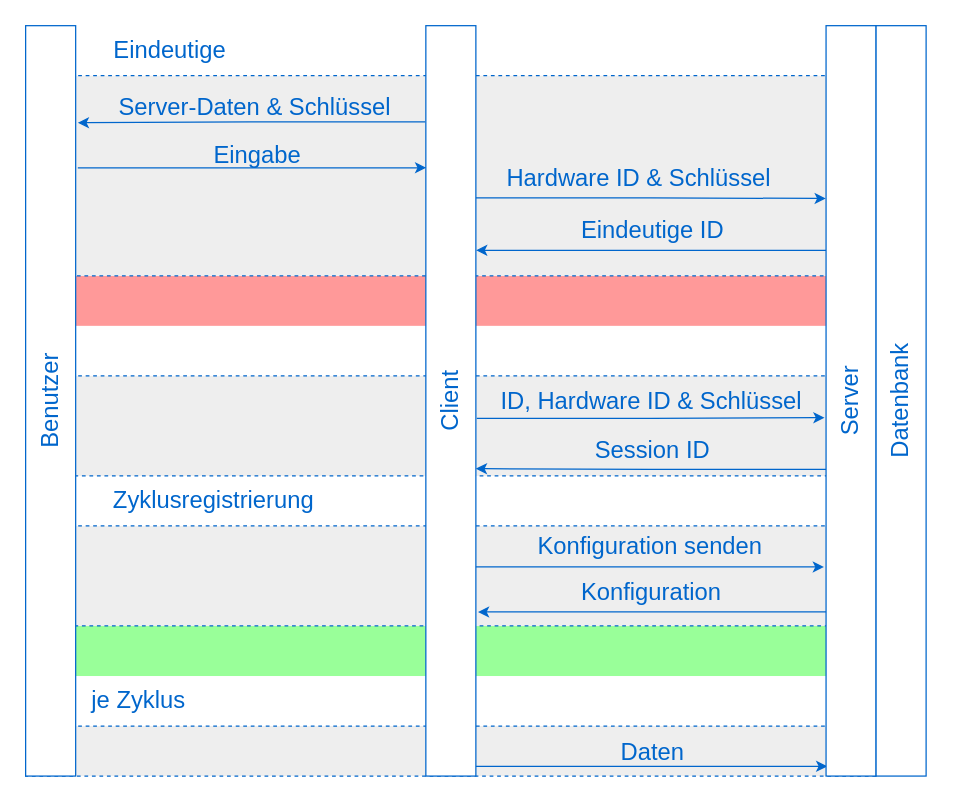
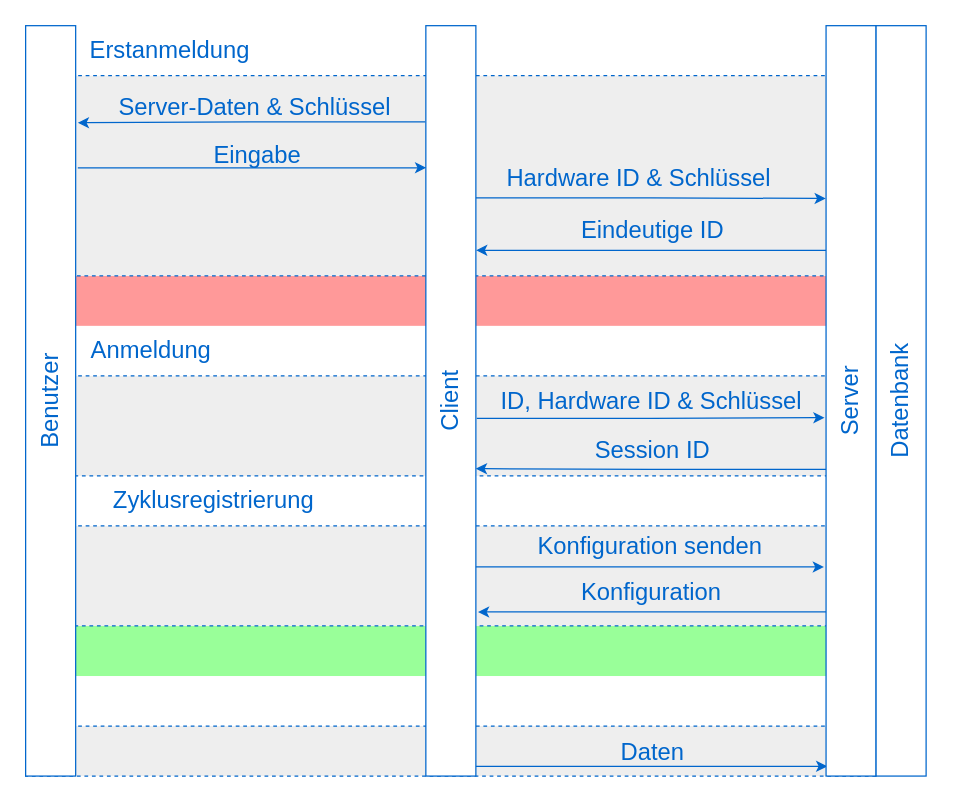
node "Eindeutige": label "Eindeutige" -> "Erstanmeldung"
node "Anmeldung": added
node "je Zyklus": removed
